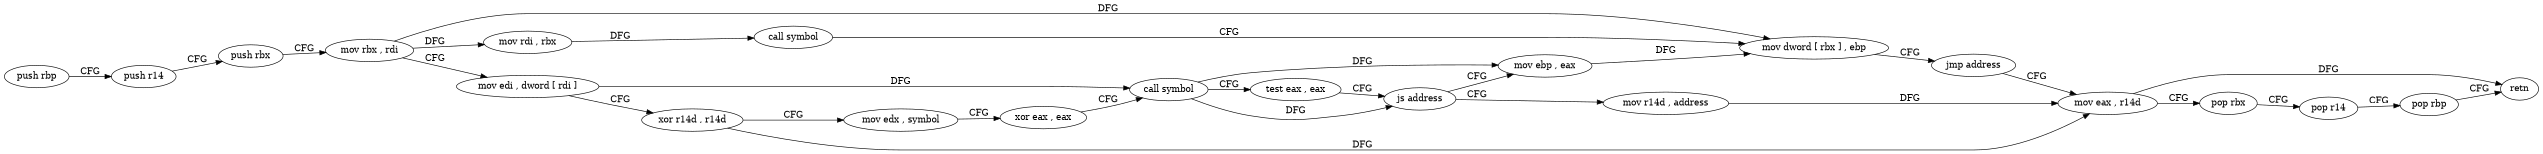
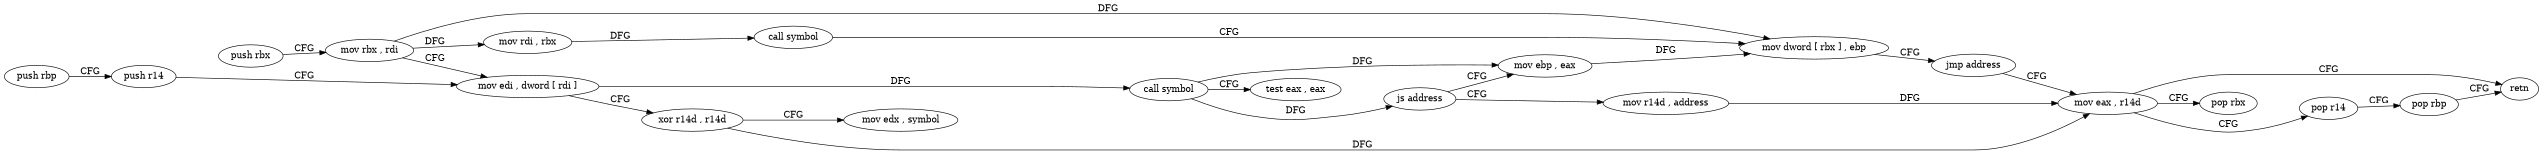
edge "push r14" -> "push rbx": now "push r14" -> "mov edi , dword [ rdi ]"
edge "mov eax , r14d" -> "retn": label "DFG" -> "CFG"
edge "test eax , eax" -> "js address": removed, label "CFG"
edge "pop rbx" -> "pop r14": now "mov eax , r14d" -> "pop r14"
node "xor eax , eax": removed
